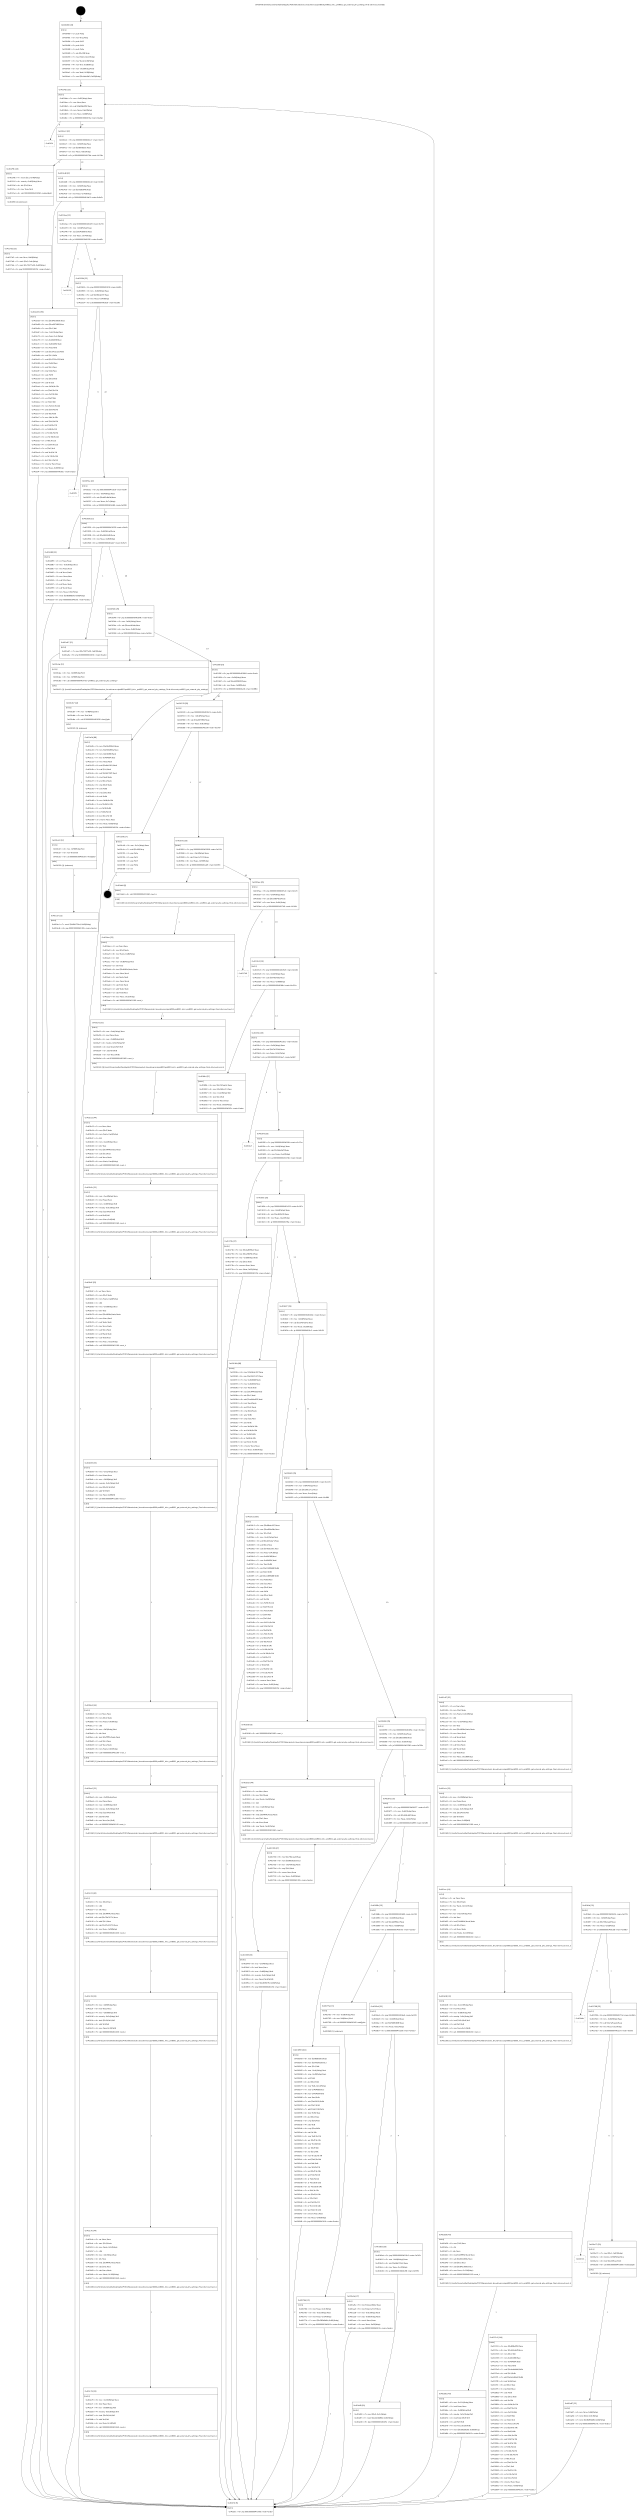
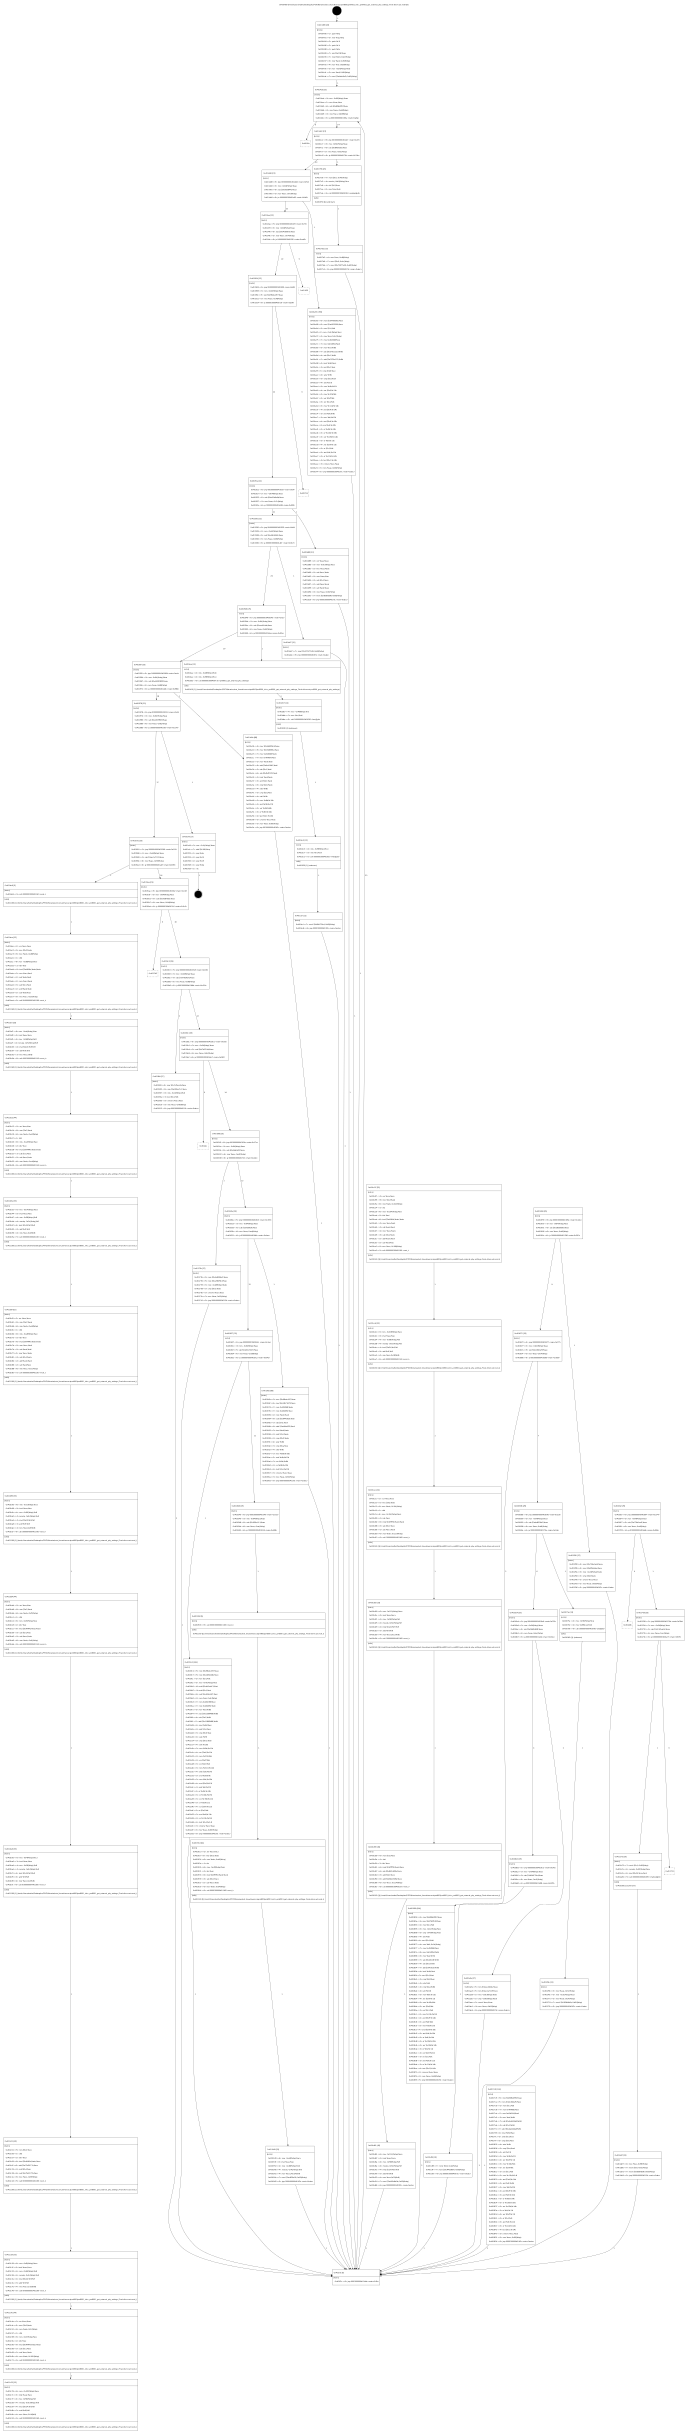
edge "0x401640 [25]" -> "0x401659 [25]": removed, label "10"
